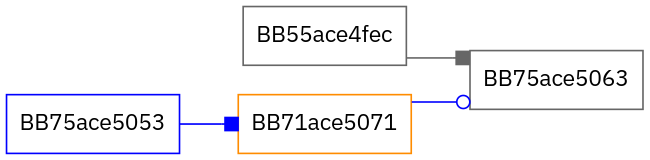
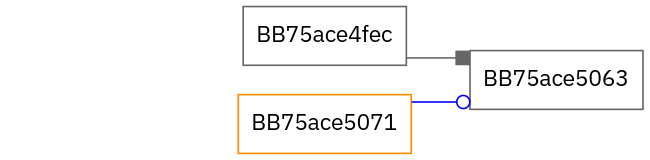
node "BB55ace4fec": label "BB55ace4fec" -> "BB75ace4fec"
node "BB75ace5053": removed
node "BB71ace5071": label "BB71ace5071" -> "BB75ace5071"
